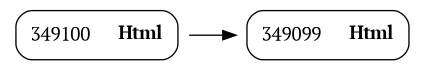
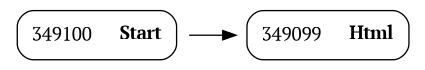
node "349100": text "Html" -> "Start"
